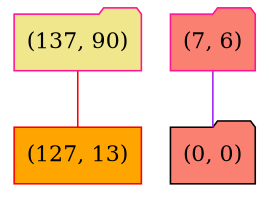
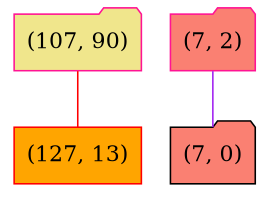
node "(137, 90)": label "(137, 90)" -> "(107, 90)"
node "(7, 6)": label "(7, 6)" -> "(7, 2)"
node "(0, 0)": label "(0, 0)" -> "(7, 0)"
